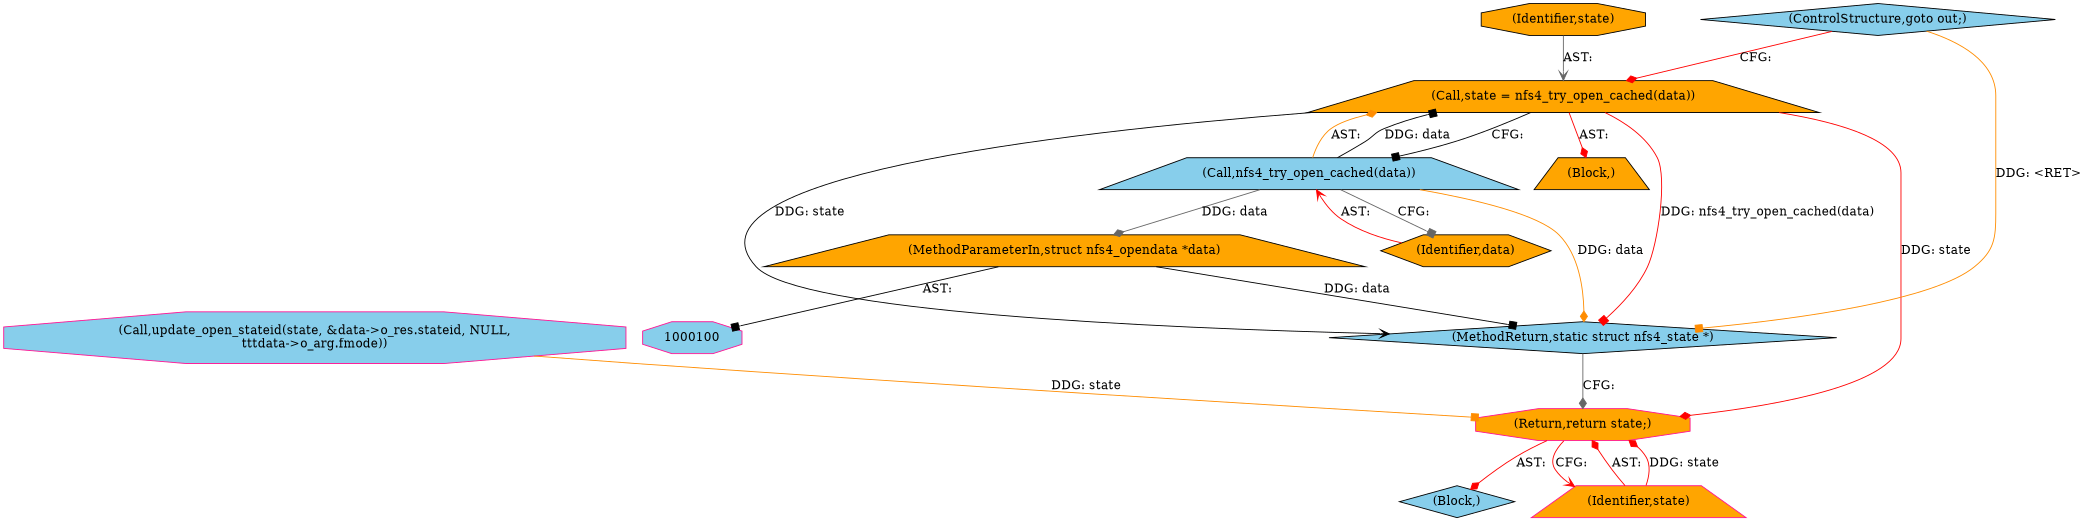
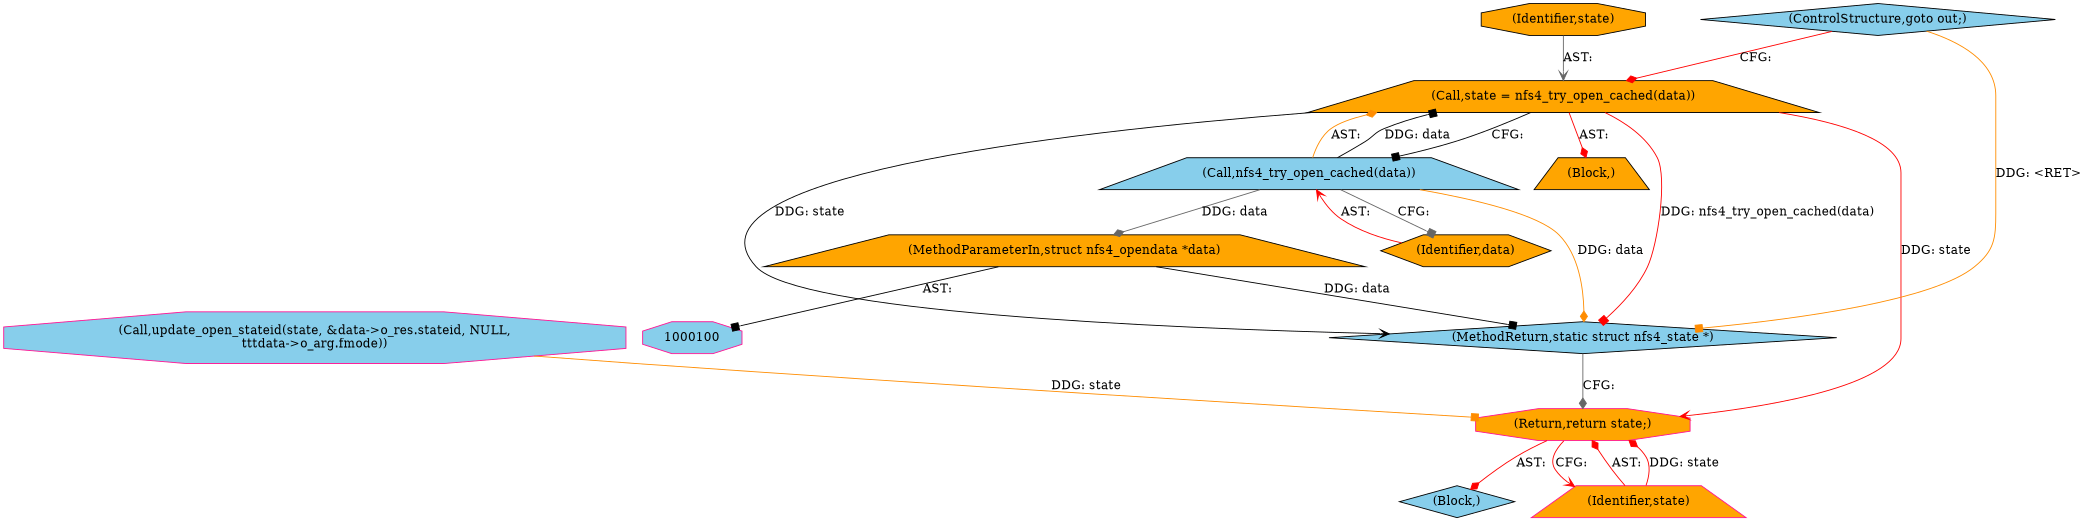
edge "(Call,state = nfs4_try_open_cached(data))" -> "(Return,return state;)": arrowhead diamond -> vee
